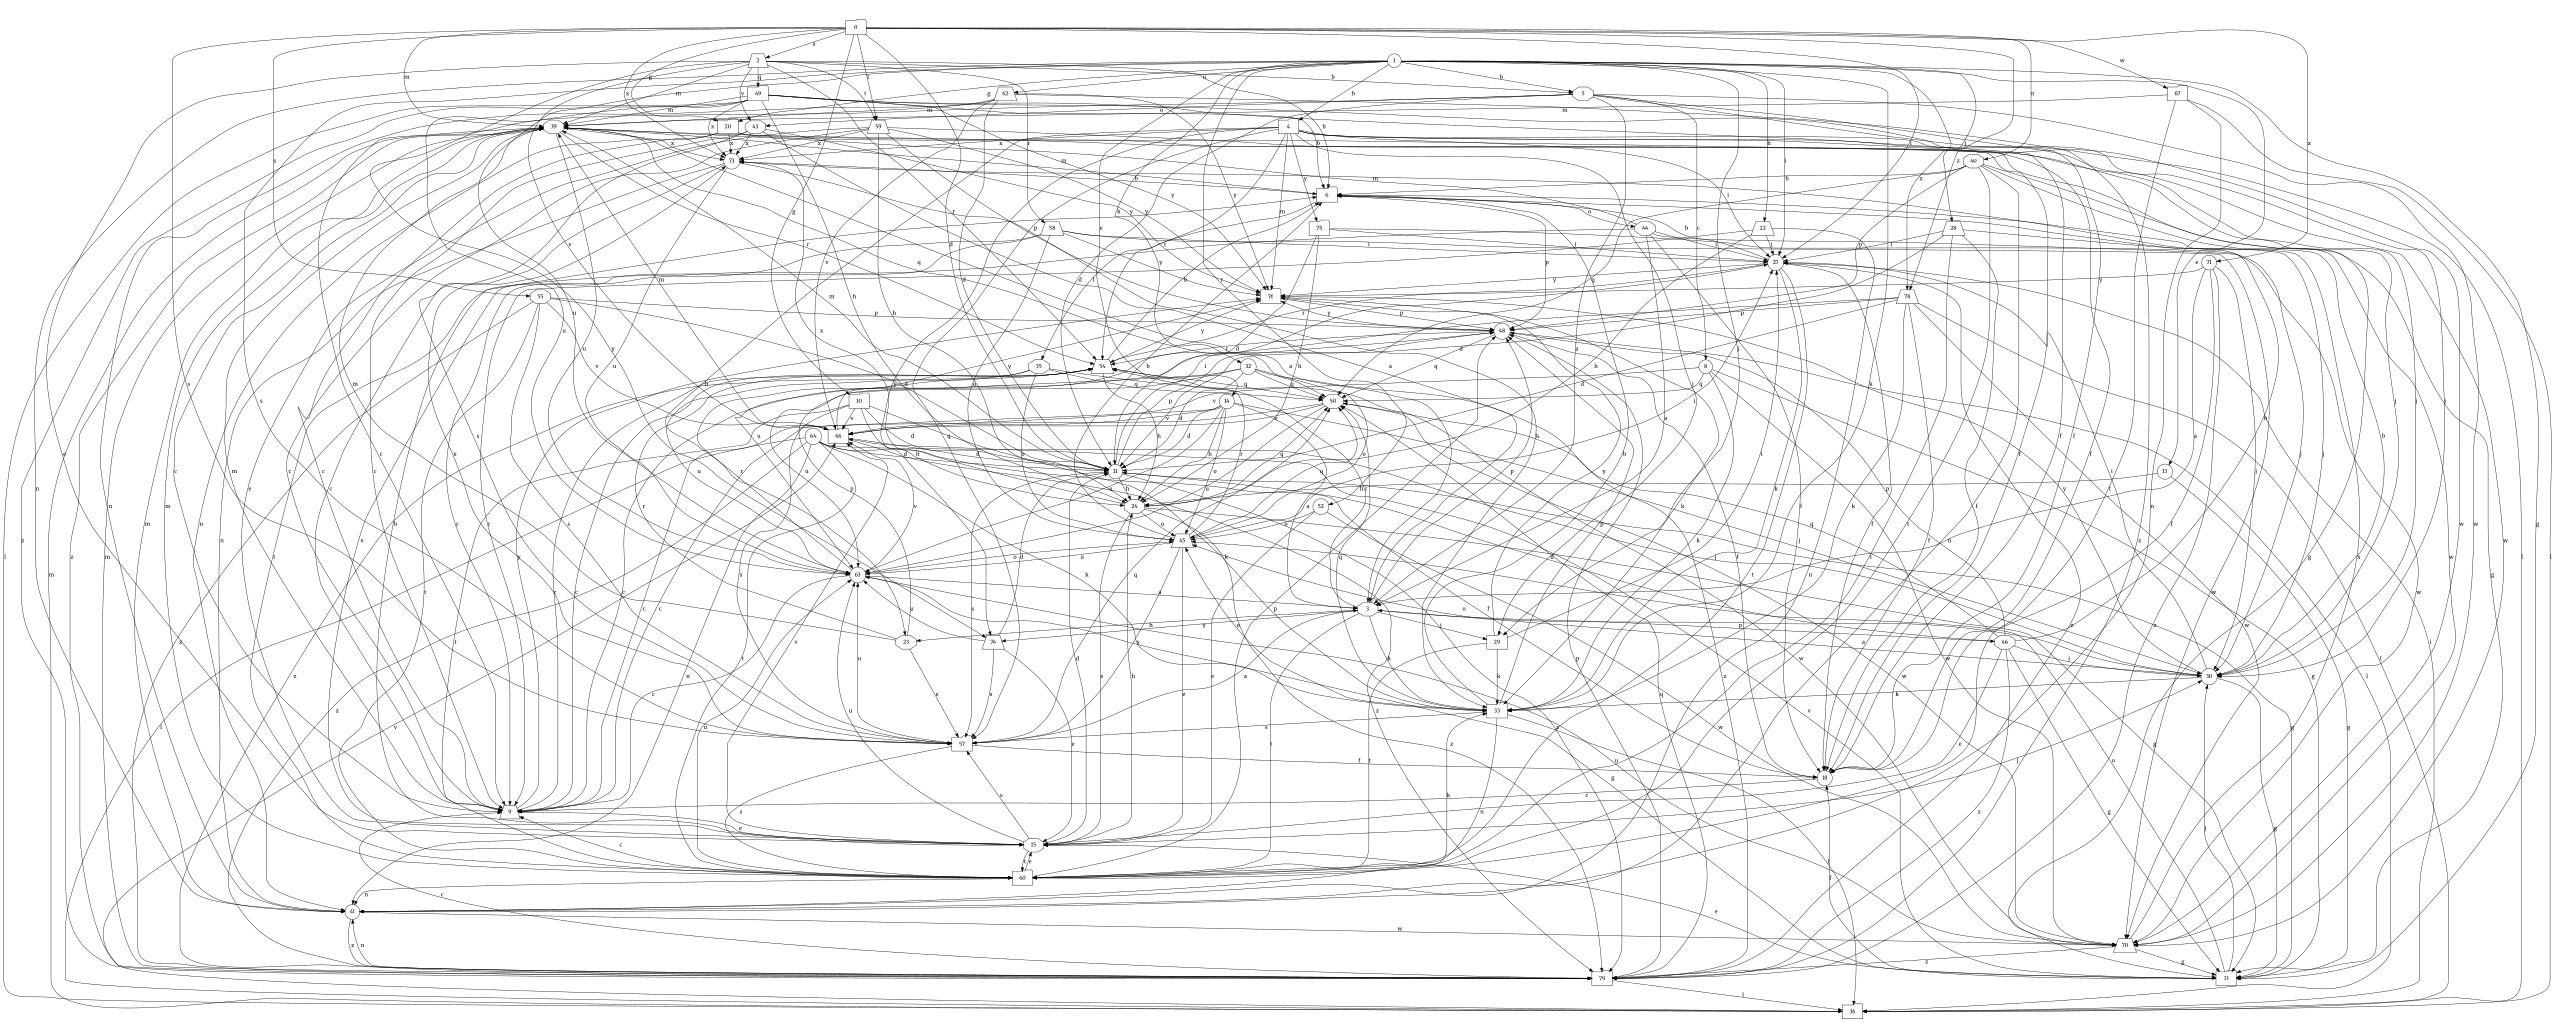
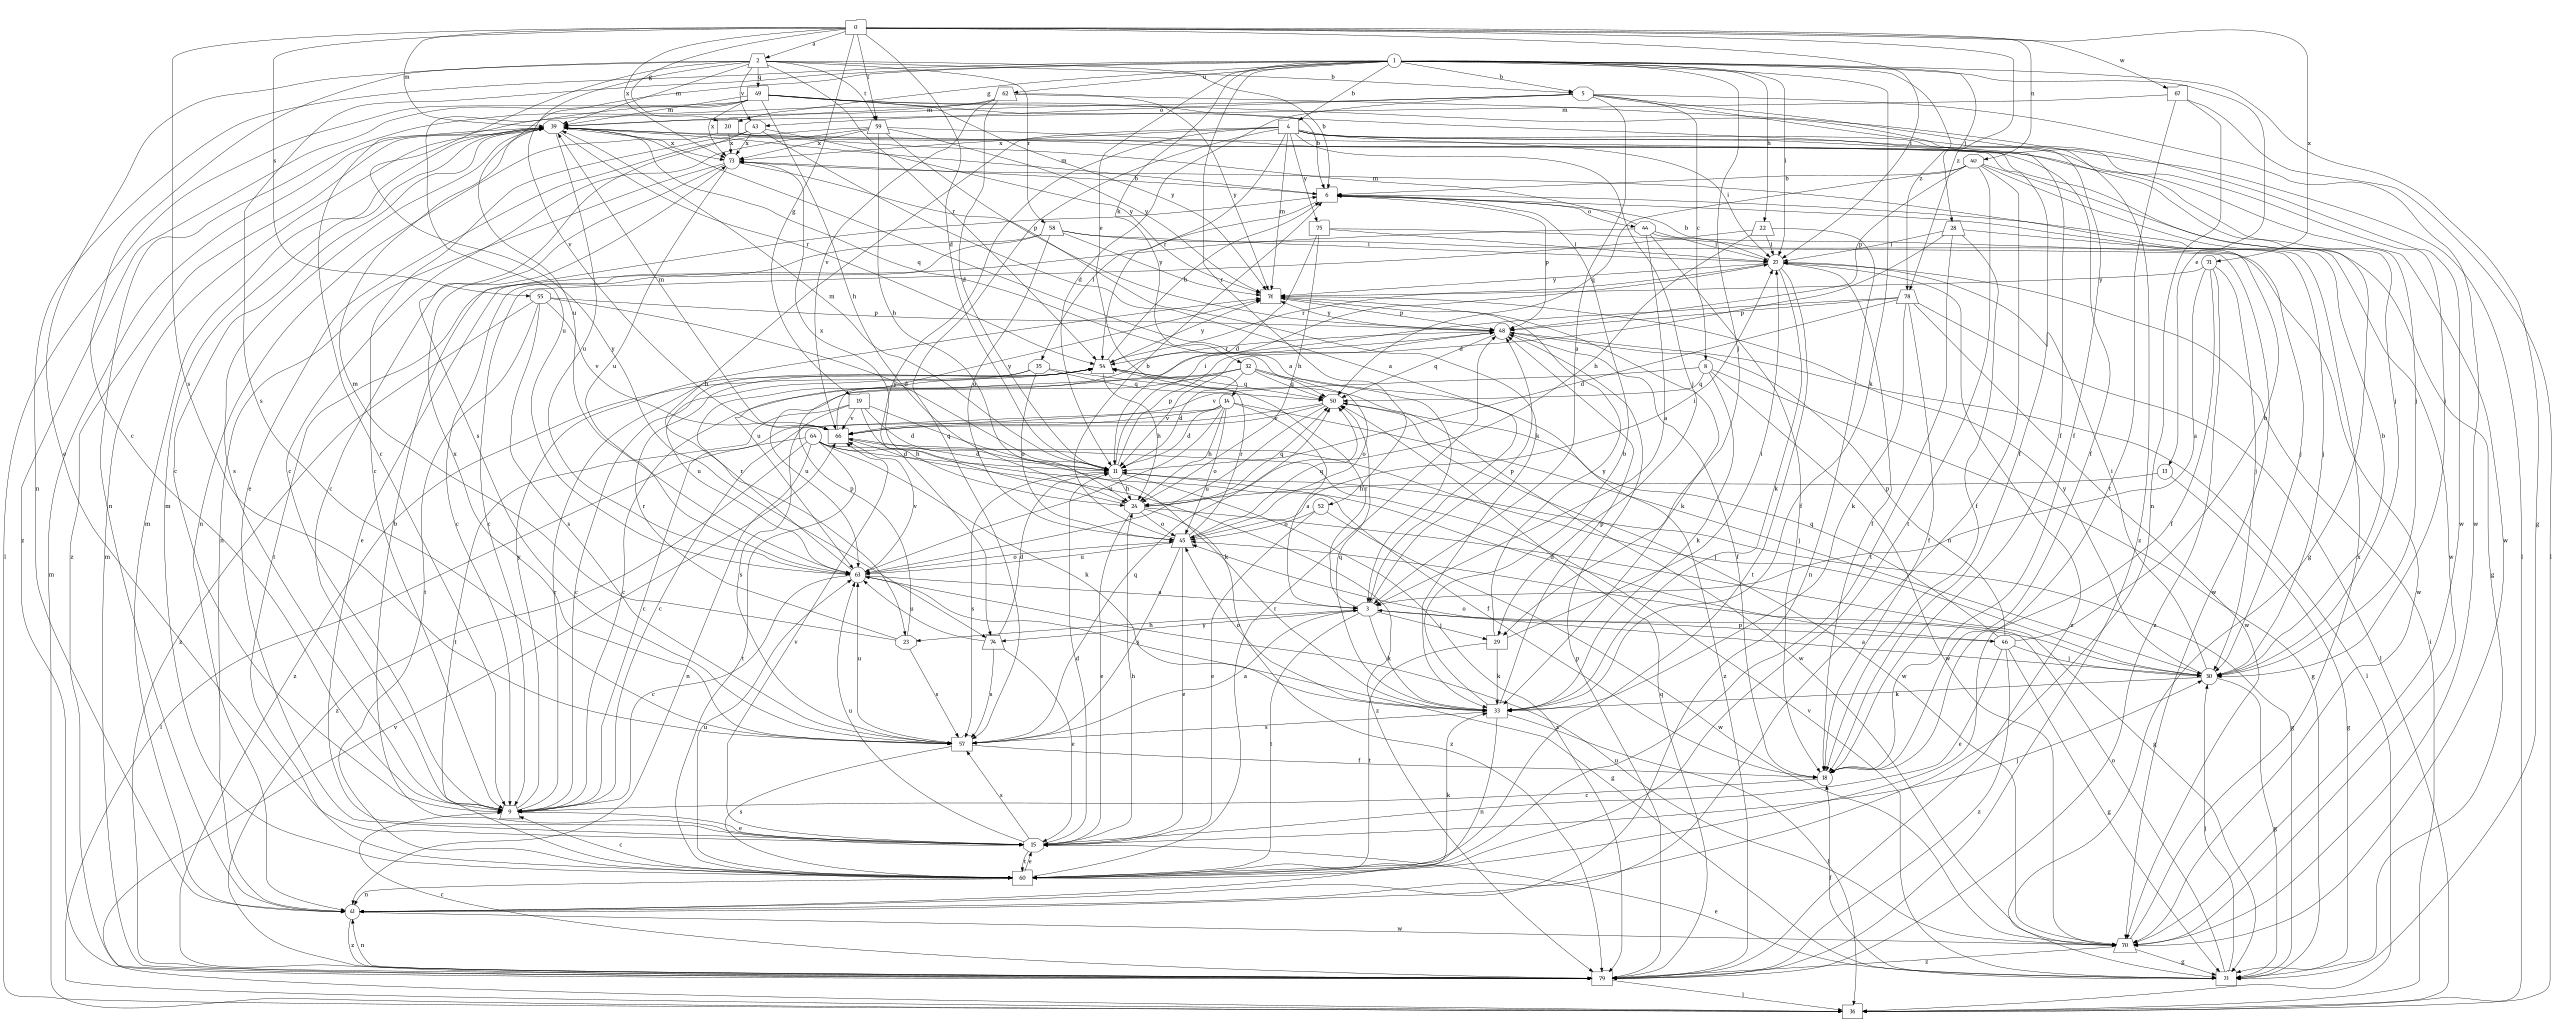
edge "20" -> "9": now "2" -> "9"
node "10": label "10" -> "19"
edge "9" -> "39": label "m" -> "s"
edge "60" -> "48": label "p" -> "r"
